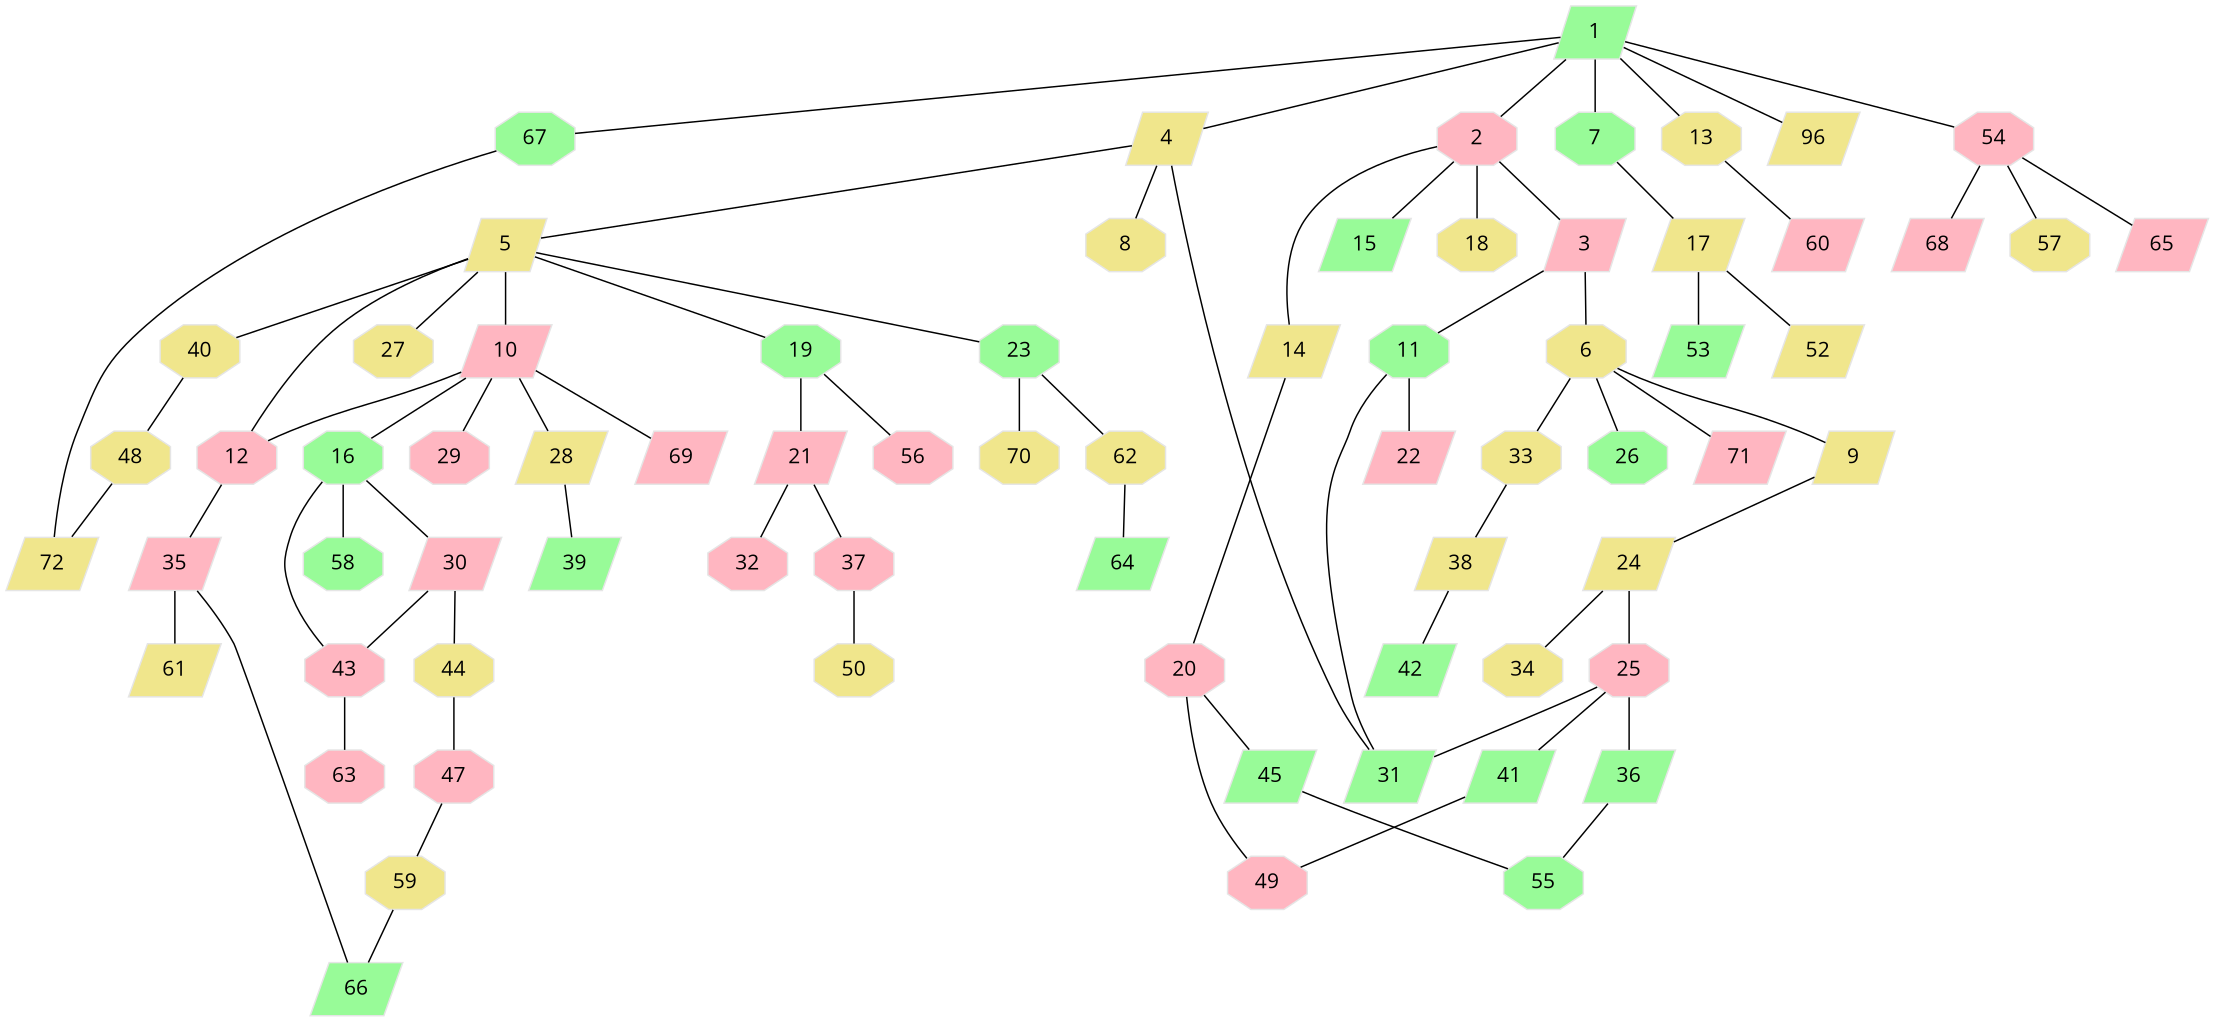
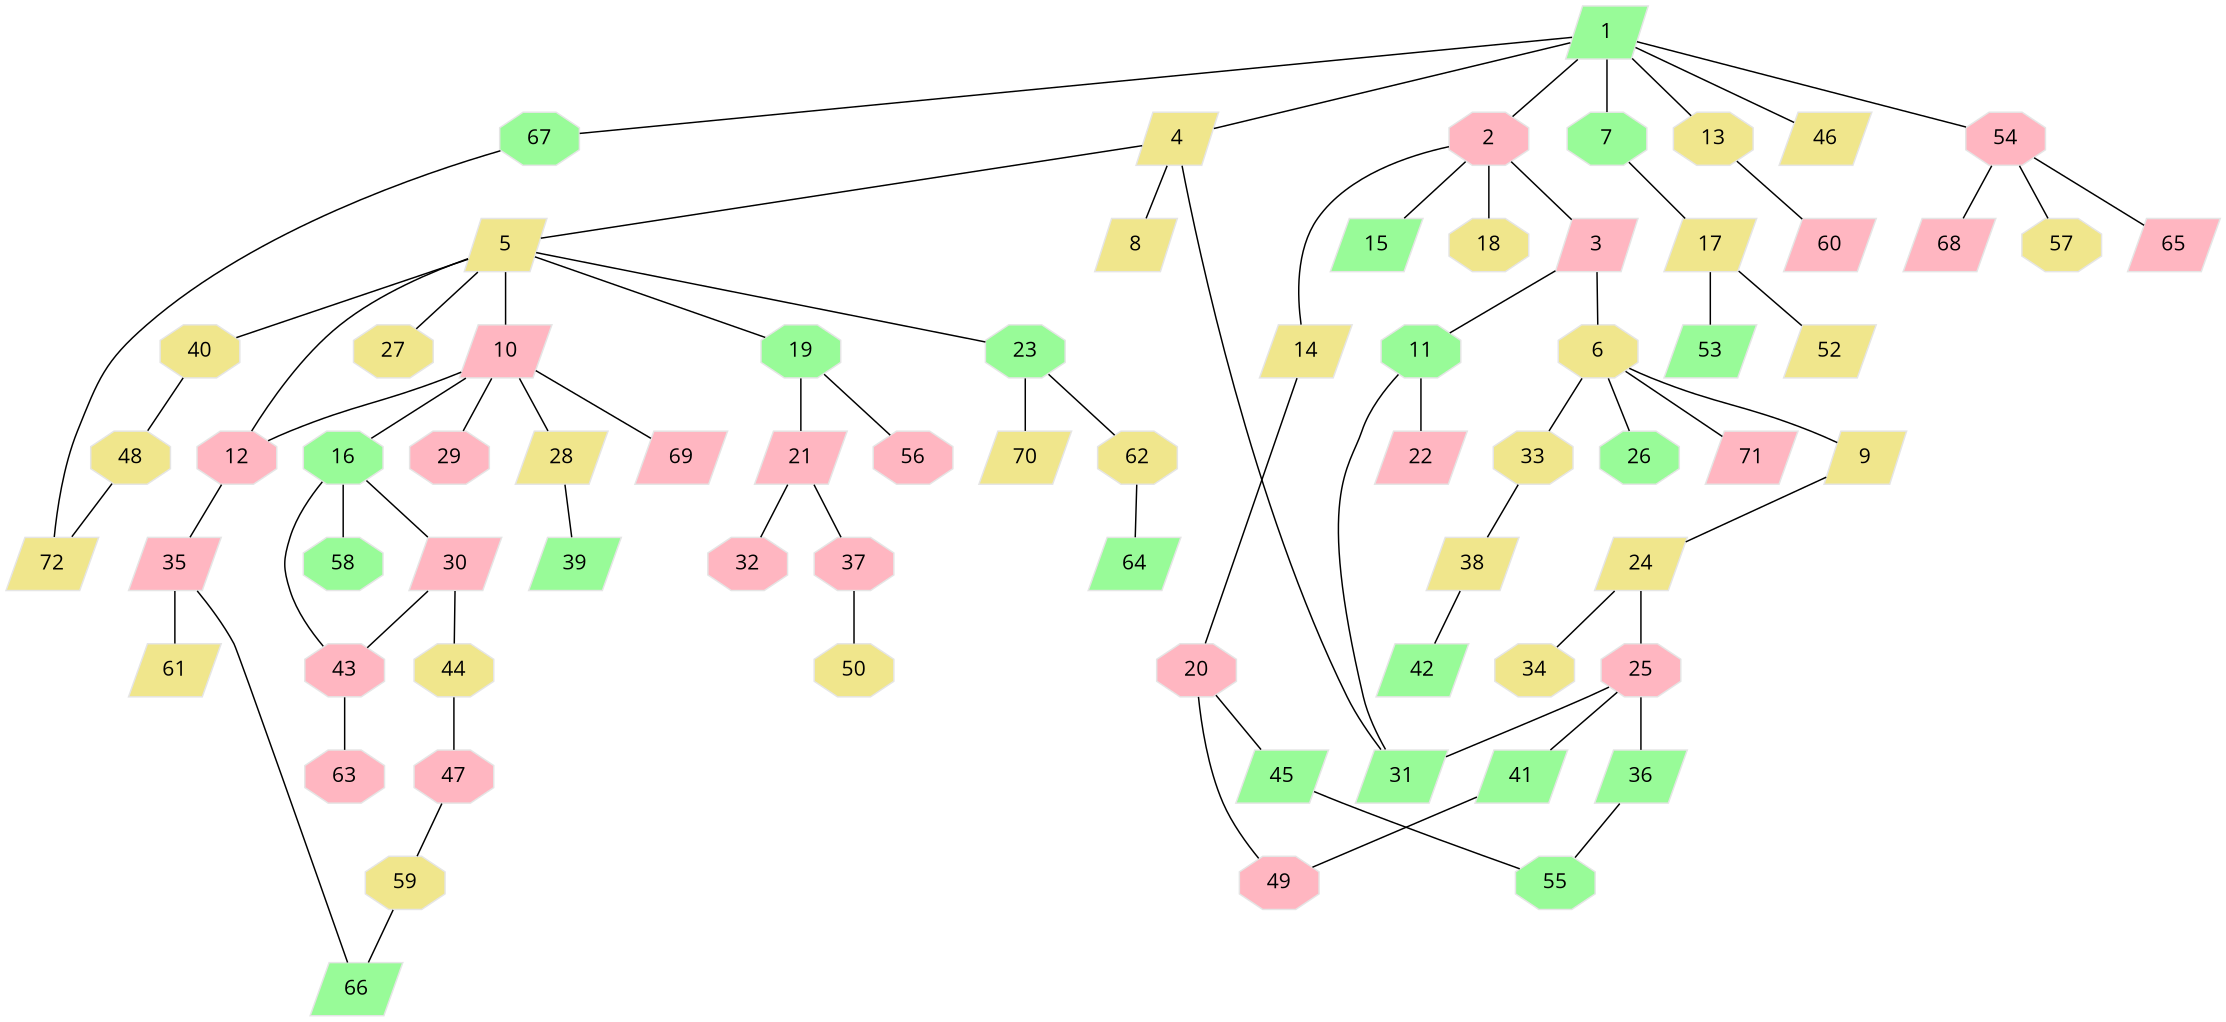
node "96": label "96" -> "46"
node "8": shape octagon -> parallelogram
node "70": shape octagon -> parallelogram
